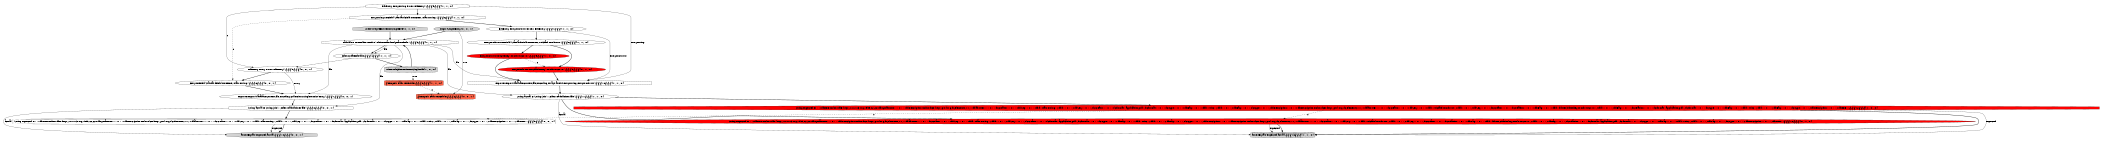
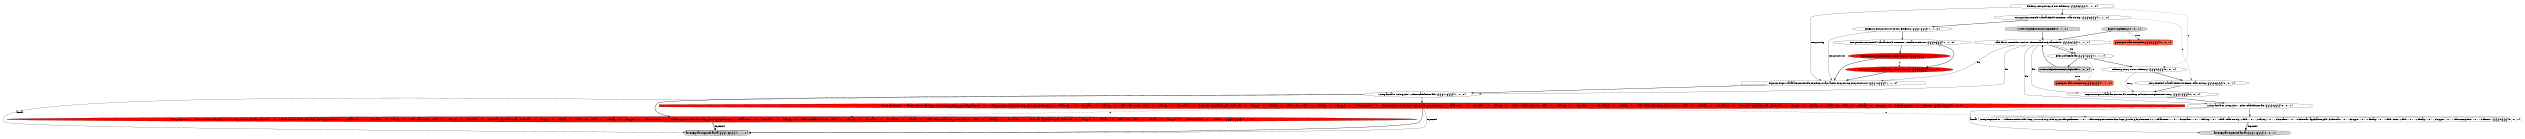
edge "BibEntry entryTuring = new BibEntry()@@@5@@@['1', '1', '0']" -> "BibEntry entry = new BibEntry()@@@5@@@['0', '0', '1']": style solid -> dashed
edge "Files.createFile(file)@@@4@@@['1', '1', '1']" -> "BibEntry entry = new BibEntry()@@@5@@@['0', '0', '1']": style solid -> bold
edge "@TempDir Path testFolder@@@2@@@['1', '1', '0']" -> "@TempDir Path testFolder@@@2@@@['0', '0', '1']": now "@TempDir Path testFolder@@@2@@@['1', '1', '0']" -> "Files.createFile(file)@@@4@@@['1', '1', '1']"
